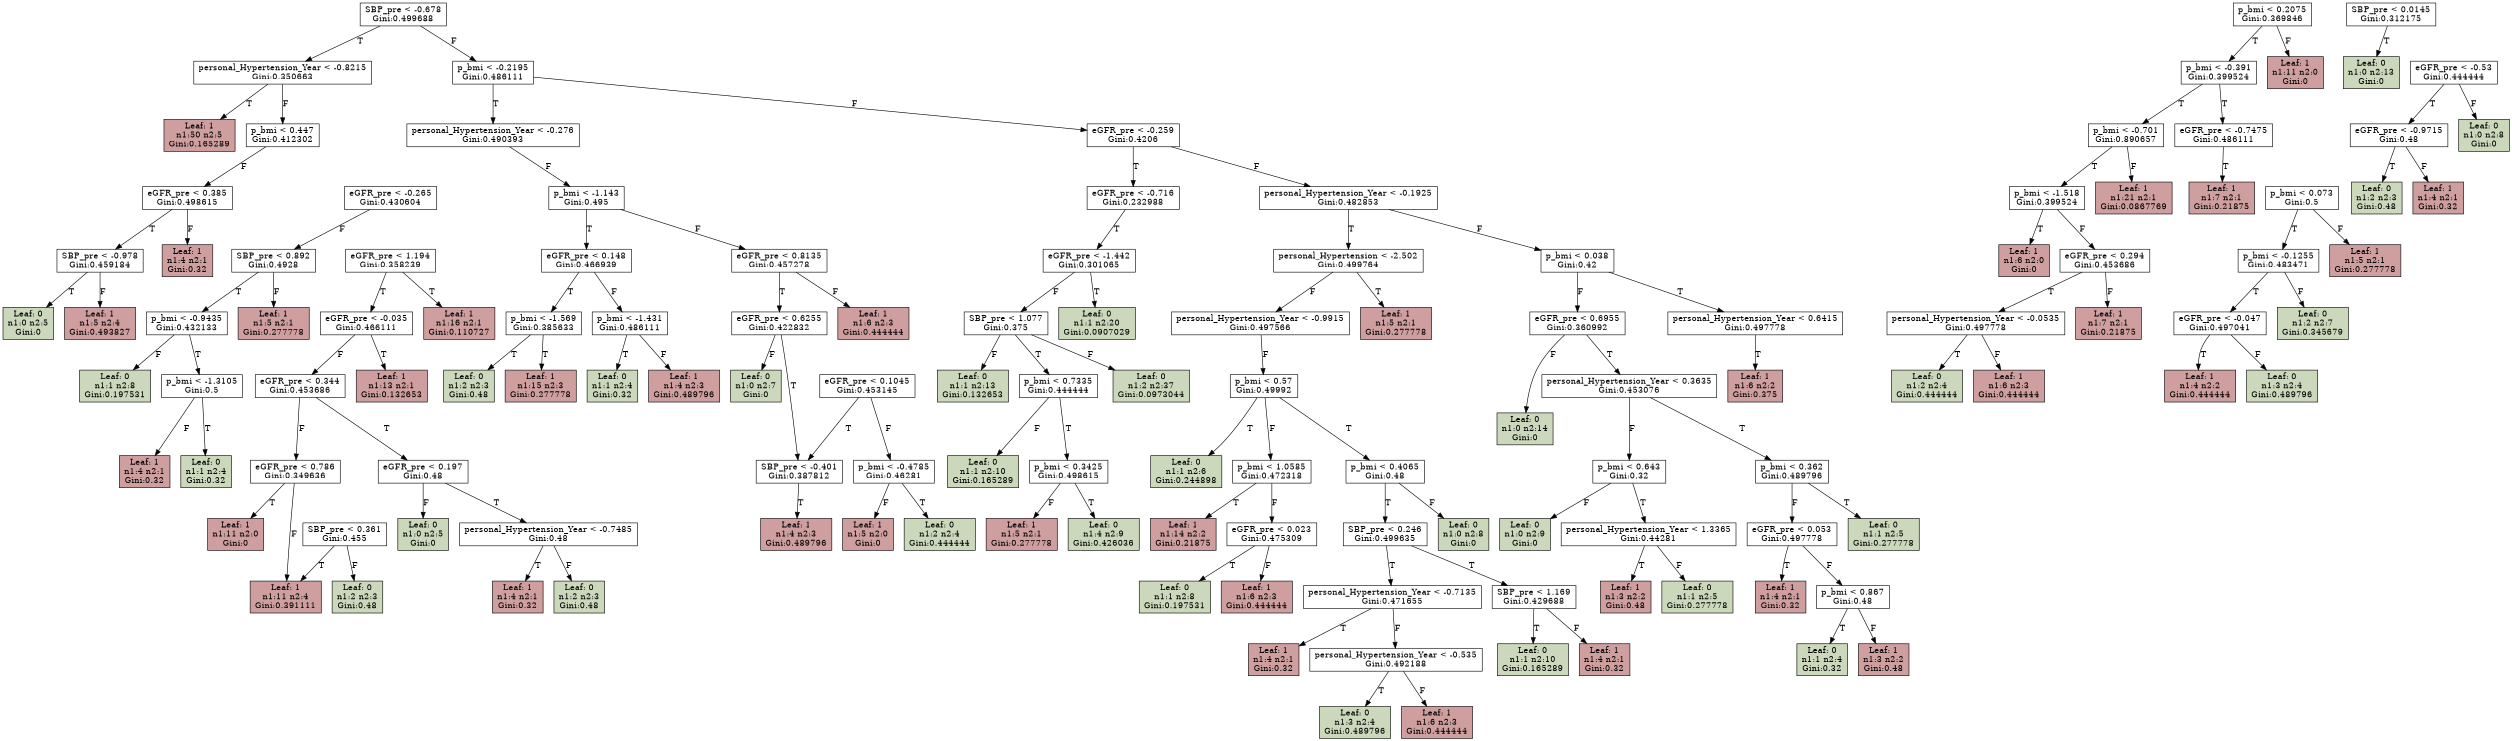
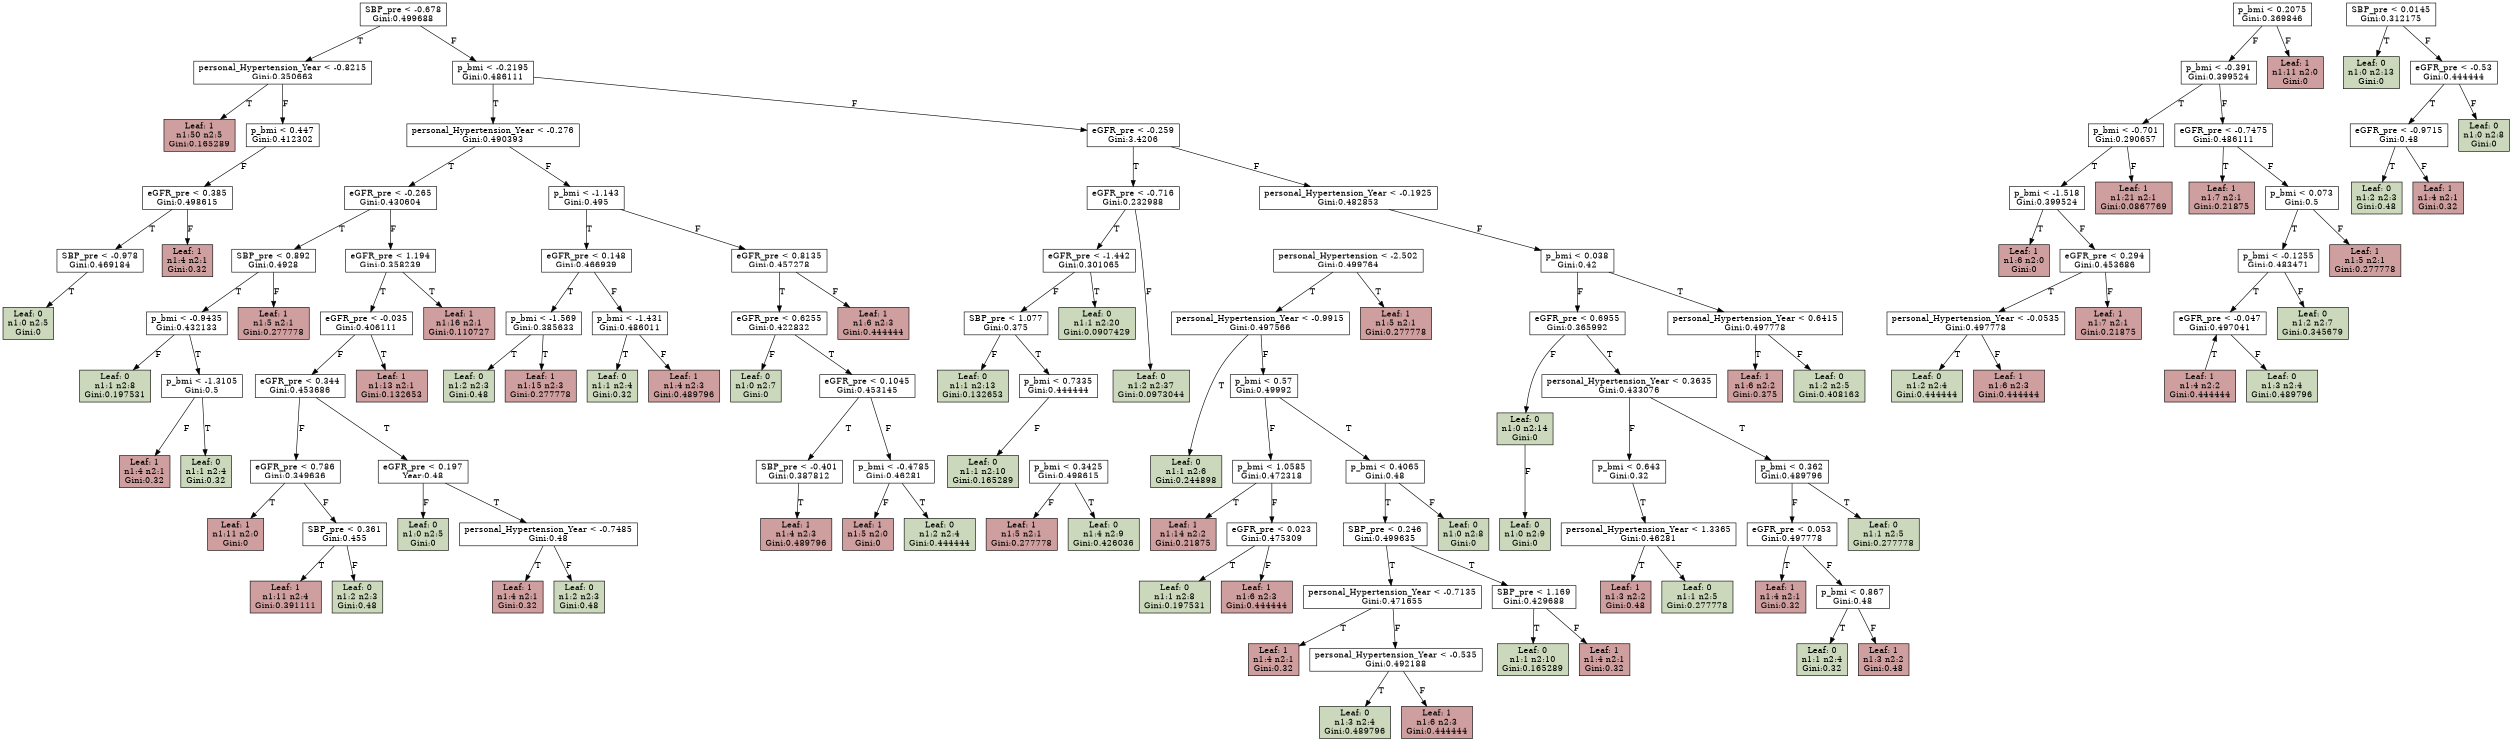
edge "﻿p_bmi < 0.2075 Gini:0.369846" -> "﻿p_bmi < -0.391 Gini:0.399524": label "T" -> "F"
edge "SBP_pre < 0.0145 Gini:0.312175" -> "eGFR_pre < -0.53 Gini:0.444444": added, label "F"
edge "﻿p_bmi < -0.391 Gini:0.399524" -> "eGFR_pre < -0.7475 Gini:0.486111": label "T" -> "F"
node "eGFR_pre < -0.259 Gini:0.4206": label "eGFR_pre < -0.259 Gini:0.4206" -> "eGFR_pre < -0.259 Gini:3.4206"
node "﻿p_bmi < -0.701 Gini:0.890657": label "﻿p_bmi < -0.701 Gini:0.890657" -> "﻿p_bmi < -0.701 Gini:0.290657"
edge "personal_Hypertension_Year < -0.276 Gini:0.490393" -> "eGFR_pre < -0.265 Gini:0.430604": added, label "T"
edge "eGFR_pre < -0.7475 Gini:0.486111" -> "﻿p_bmi < 0.073 Gini:0.5": added, label "F"
edge "eGFR_pre < -0.265 Gini:0.430604" -> "eGFR_pre < 1.194 Gini:0.358239": added, label "F"
edge "personal_Hypertension_Year < -0.1925 Gini:0.482853" -> "personal_Hypertension < -2.502 Gini:0.499764": removed, label "T"
edge "eGFR_pre < -0.265 Gini:0.430604" -> "SBP_pre < 0.892 Gini:0.4928": label "F" -> "T"
node "SBP_pre < -0.978 Gini:0.459184": label "SBP_pre < -0.978 Gini:0.459184" -> "SBP_pre < -0.978 Gini:0.469184"
edge "personal_Hypertension < -2.502 Gini:0.499764" -> "personal_Hypertension_Year < -0.9915 Gini:0.497566": label "F" -> "T"
node "Leaf: 1 n1:5 n2:4 Gini:0.493827": removed
node "eGFR_pre < -0.035 Gini:0.466111": label "eGFR_pre < -0.035 Gini:0.466111" -> "eGFR_pre < -0.035 Gini:0.406111"
node "﻿p_bmi < -1.431 Gini:0.486111": label "﻿p_bmi < -1.431 Gini:0.486111" -> "﻿p_bmi < -1.431 Gini:0.486011"
node "Leaf: 0 n1:1 n2:20 Gini:0.0907029": label "Leaf: 0 n1:1 n2:20 Gini:0.0907029" -> "Leaf: 0 n1:1 n2:20 Gini:0.0907429"
node "eGFR_pre < 0.6955 Gini:0.360992": label "eGFR_pre < 0.6955 Gini:0.360992" -> "eGFR_pre < 0.6955 Gini:0.365992"
edge "eGFR_pre < -0.047 Gini:0.497041" -> "Leaf: 1 n1:4 n2:2 Gini:0.444444": reversed
edge "SBP_pre < 1.077 Gini:0.375" -> "Leaf: 0 n1:2 n2:37 Gini:0.0973044": now "eGFR_pre < -0.716 Gini:0.232988" -> "Leaf: 0 n1:2 n2:37 Gini:0.0973044"
node "personal_Hypertension_Year < 0.3635 Gini:0.453076": label "personal_Hypertension_Year < 0.3635 Gini:0.453076" -> "personal_Hypertension_Year < 0.3635 Gini:0.433076"
node "Leaf: 0 n1:2 n2:5 Gini:0.408163": added
edge "eGFR_pre < 0.6255 Gini:0.422832" -> "SBP_pre < -0.401 Gini:0.387812": now "eGFR_pre < 0.6255 Gini:0.422832" -> "eGFR_pre < 0.1045 Gini:0.453145"
edge "﻿p_bmi < 0.7335 Gini:0.444444" -> "﻿p_bmi < 0.3425 Gini:0.498615": removed, label "T"
edge "﻿p_bmi < 0.57 Gini:0.49992" -> "Leaf: 0 n1:1 n2:6 Gini:0.244898": now "personal_Hypertension_Year < -0.9915 Gini:0.497566" -> "Leaf: 0 n1:1 n2:6 Gini:0.244898"
node "eGFR_pre < 0.197 Gini:0.48": label "eGFR_pre < 0.197 Gini:0.48" -> "eGFR_pre < 0.197 Year:0.48"
edge "﻿p_bmi < 0.643 Gini:0.32" -> "Leaf: 0 n1:0 n2:9 Gini:0": now "Leaf: 0 n1:0 n2:14 Gini:0" -> "Leaf: 0 n1:0 n2:9 Gini:0"
edge "eGFR_pre < 0.786 Gini:0.349636" -> "Leaf: 1 n1:11 n2:4 Gini:0.391111": now "eGFR_pre < 0.786 Gini:0.349636" -> "SBP_pre < 0.361 Gini:0.455"
node "personal_Hypertension_Year < 1.3365 Gini:0.44281": label "personal_Hypertension_Year < 1.3365 Gini:0.44281" -> "personal_Hypertension_Year < 1.3365 Gini:0.46281"
